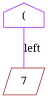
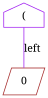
node "7": label "7" -> "0"
